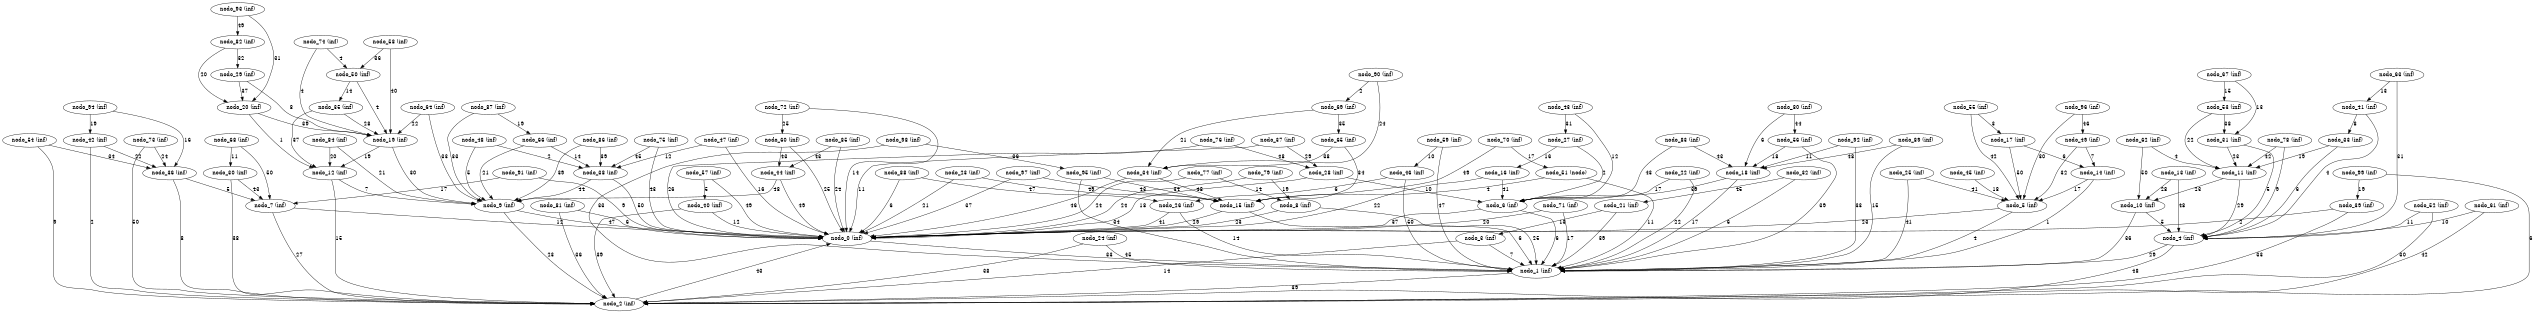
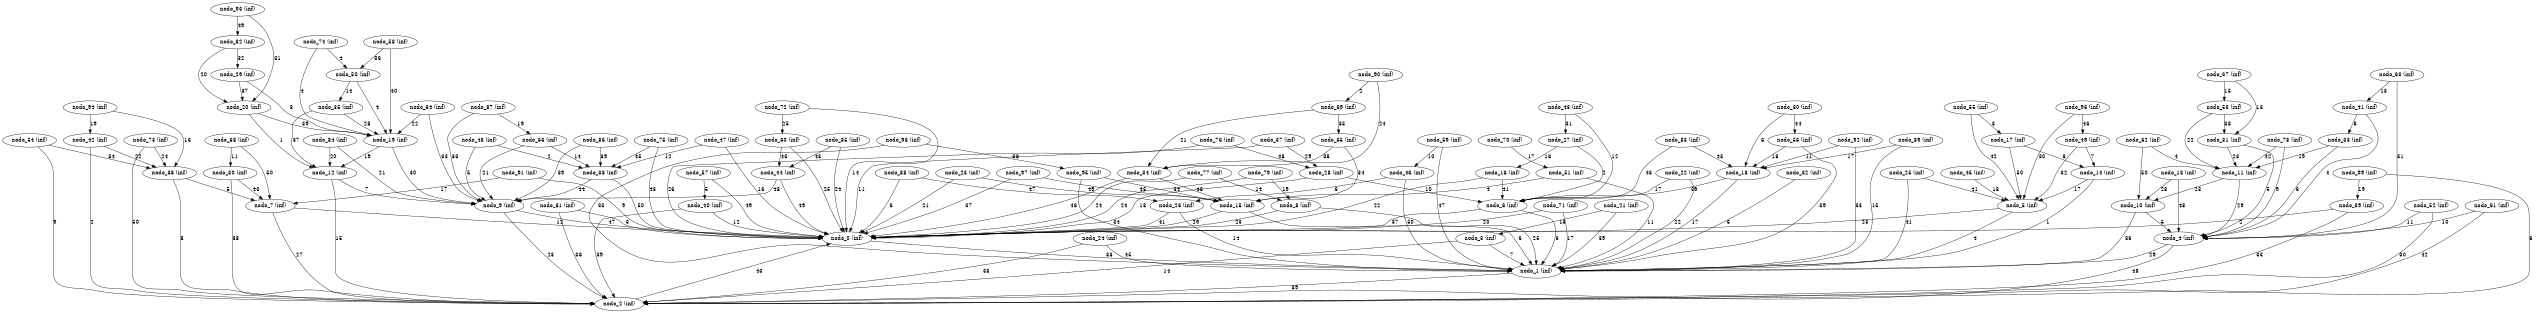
edge "nodo_89 (inf)" -> "nodo_18 (inf)": label "48" -> "17"
node "nodo_51 (nodo)": label "nodo_51 (nodo)" -> "nodo_51 (inf)"
edge "nodo_70 (inf)" -> "nodo_15 (inf)": removed, label "49"
edge "nodo_32 (inf)" -> "nodo_21 (inf)": removed, label "45"
